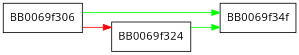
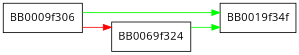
node "BB0069f306": label "BB0069f306" -> "BB0009f306"
node "BB0069f34f": label "BB0069f34f" -> "BB0019f34f"
